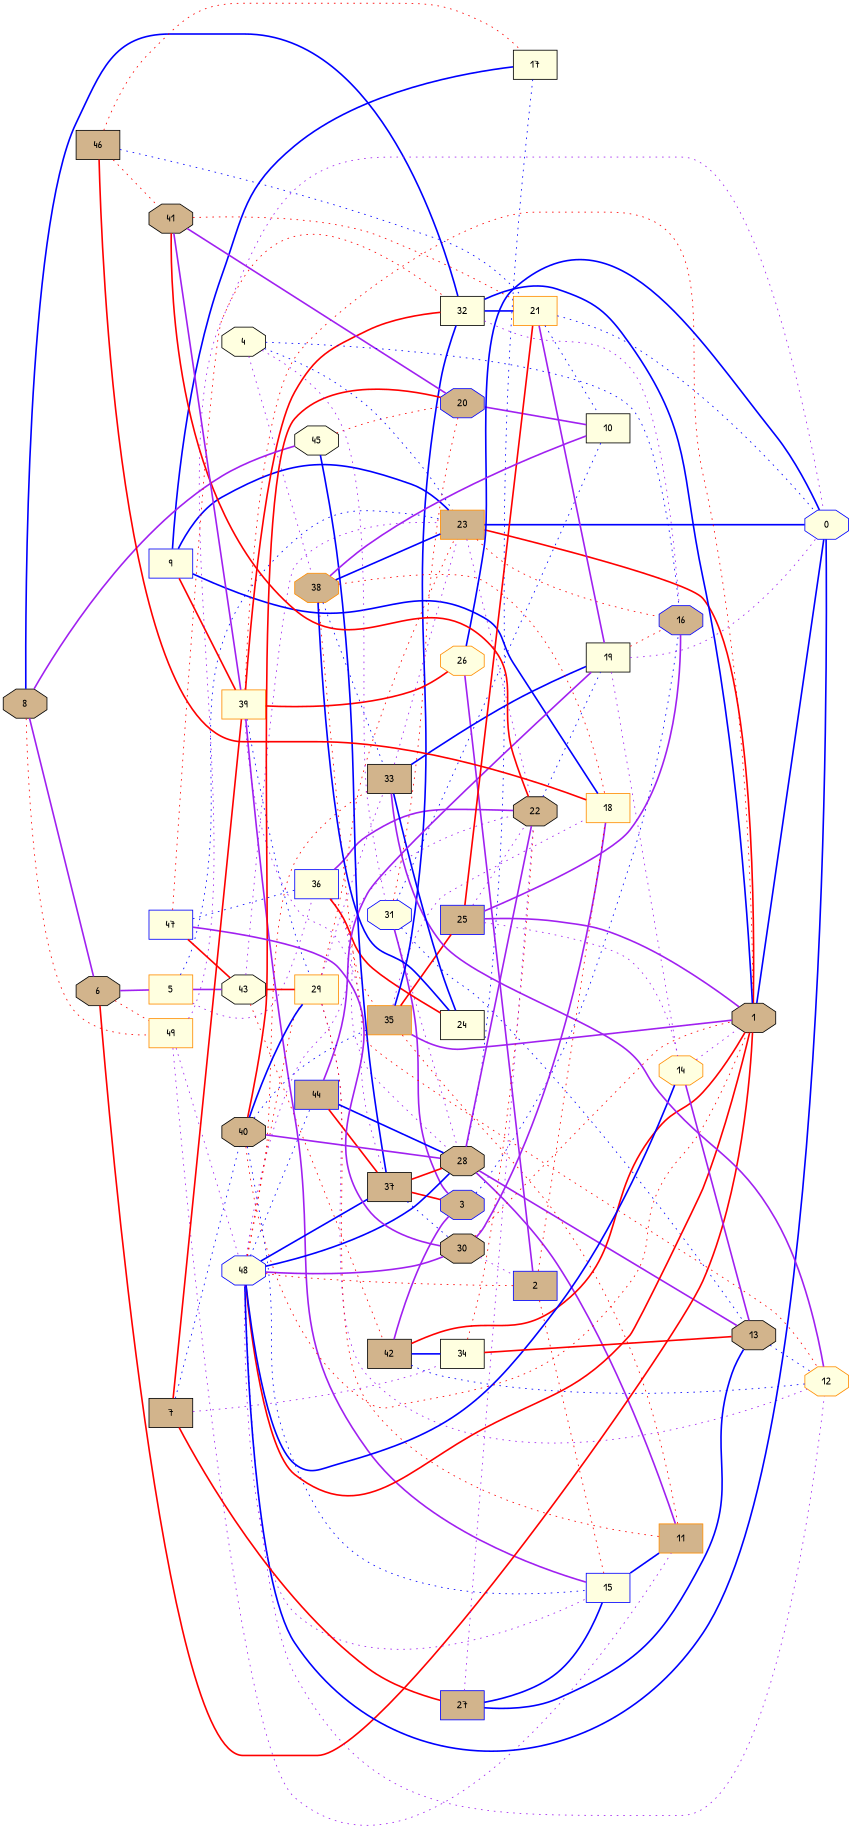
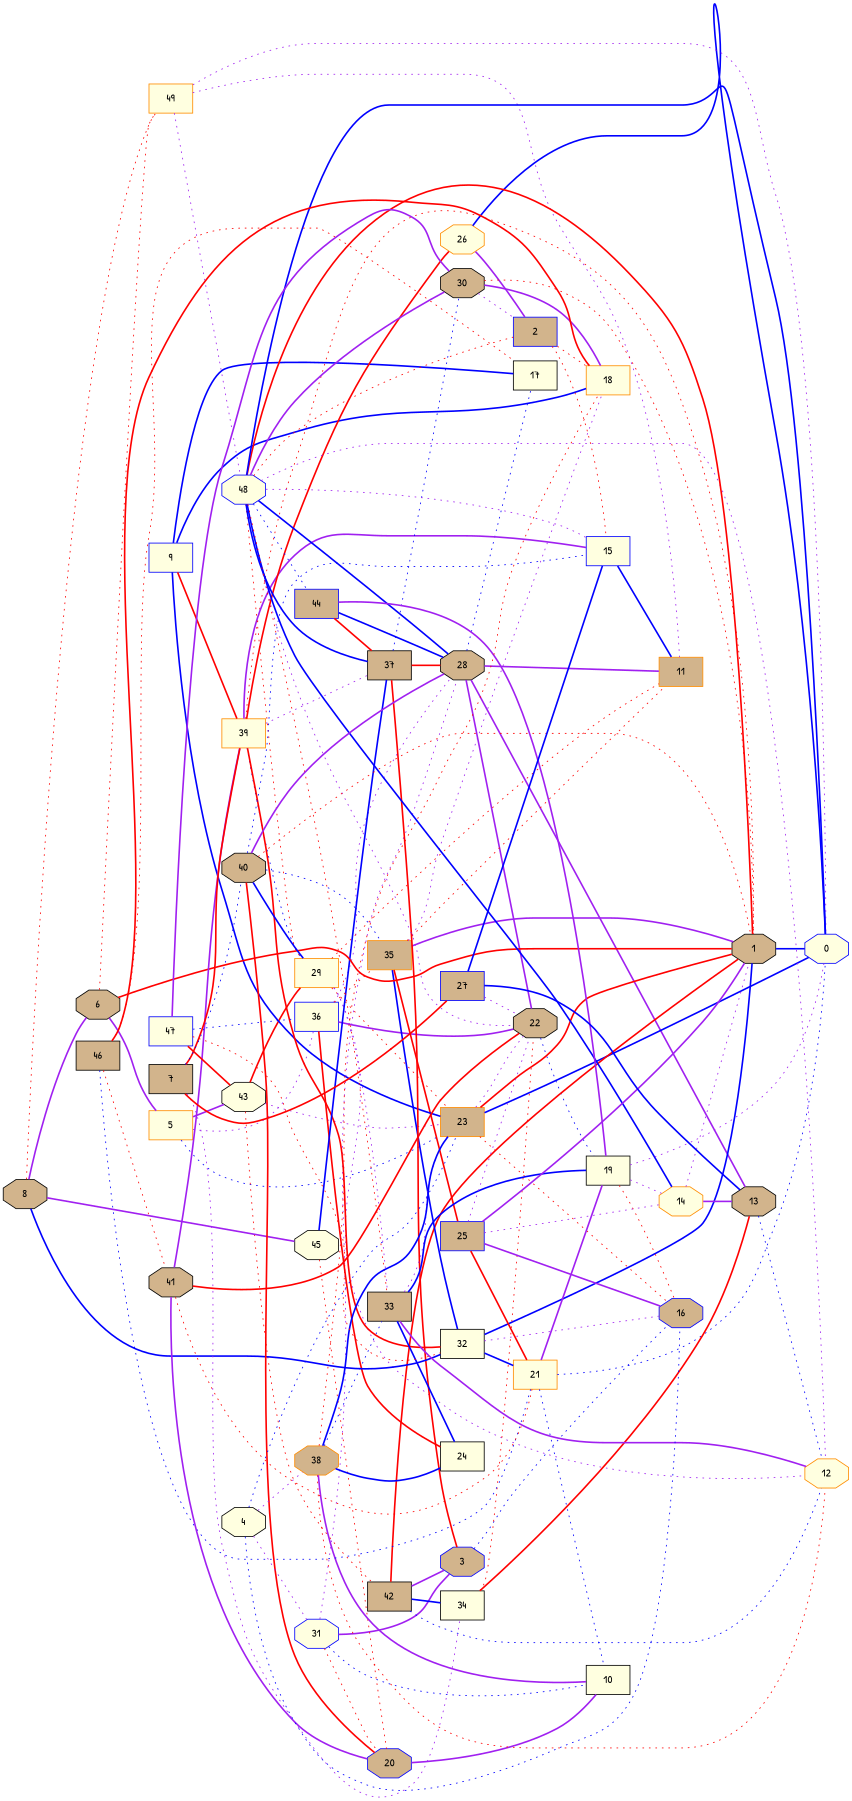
edge "31" -- "13": removed
